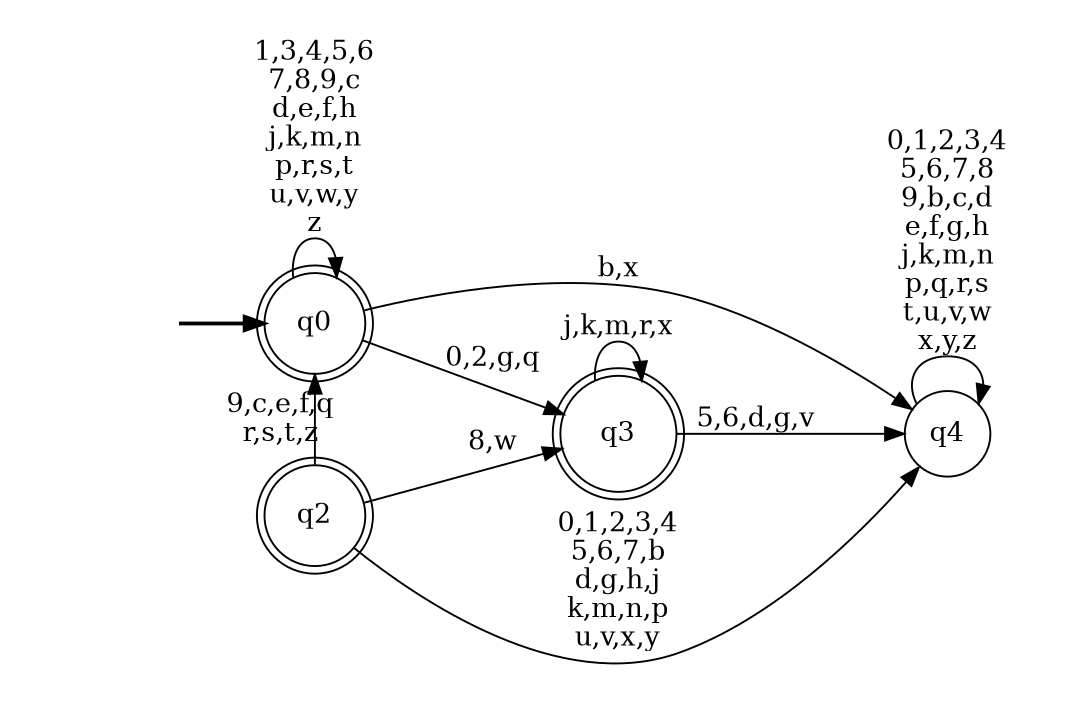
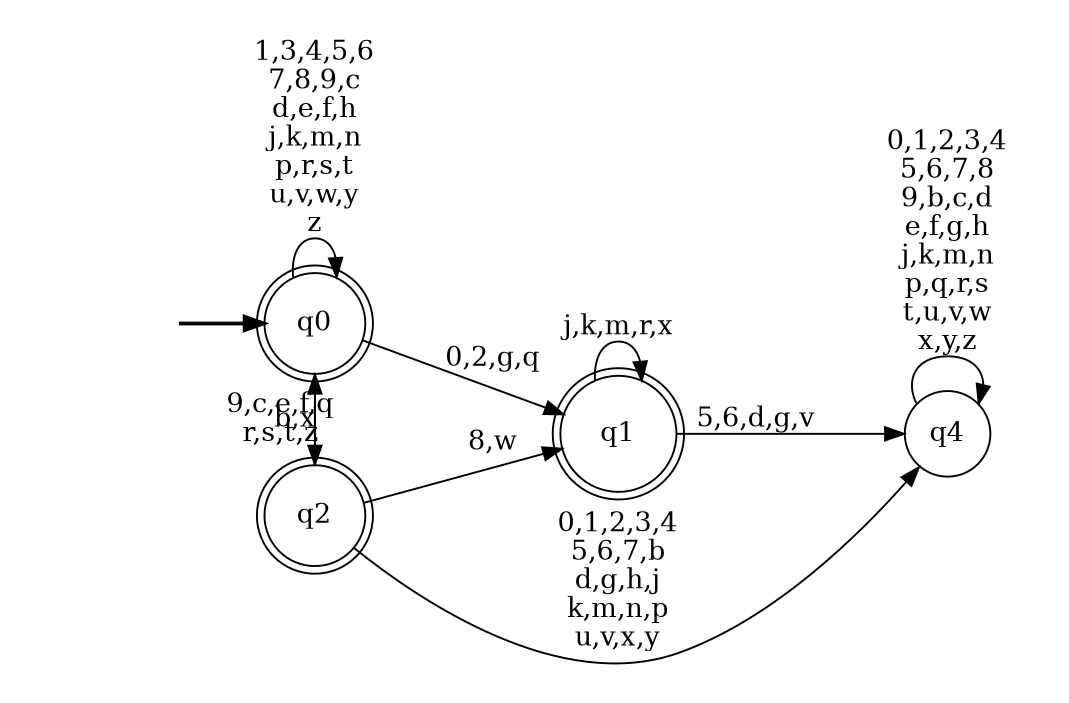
edge "q0" -> "q4": now "q0" -> "q2"
node "q3": label "q3" -> "q1"
